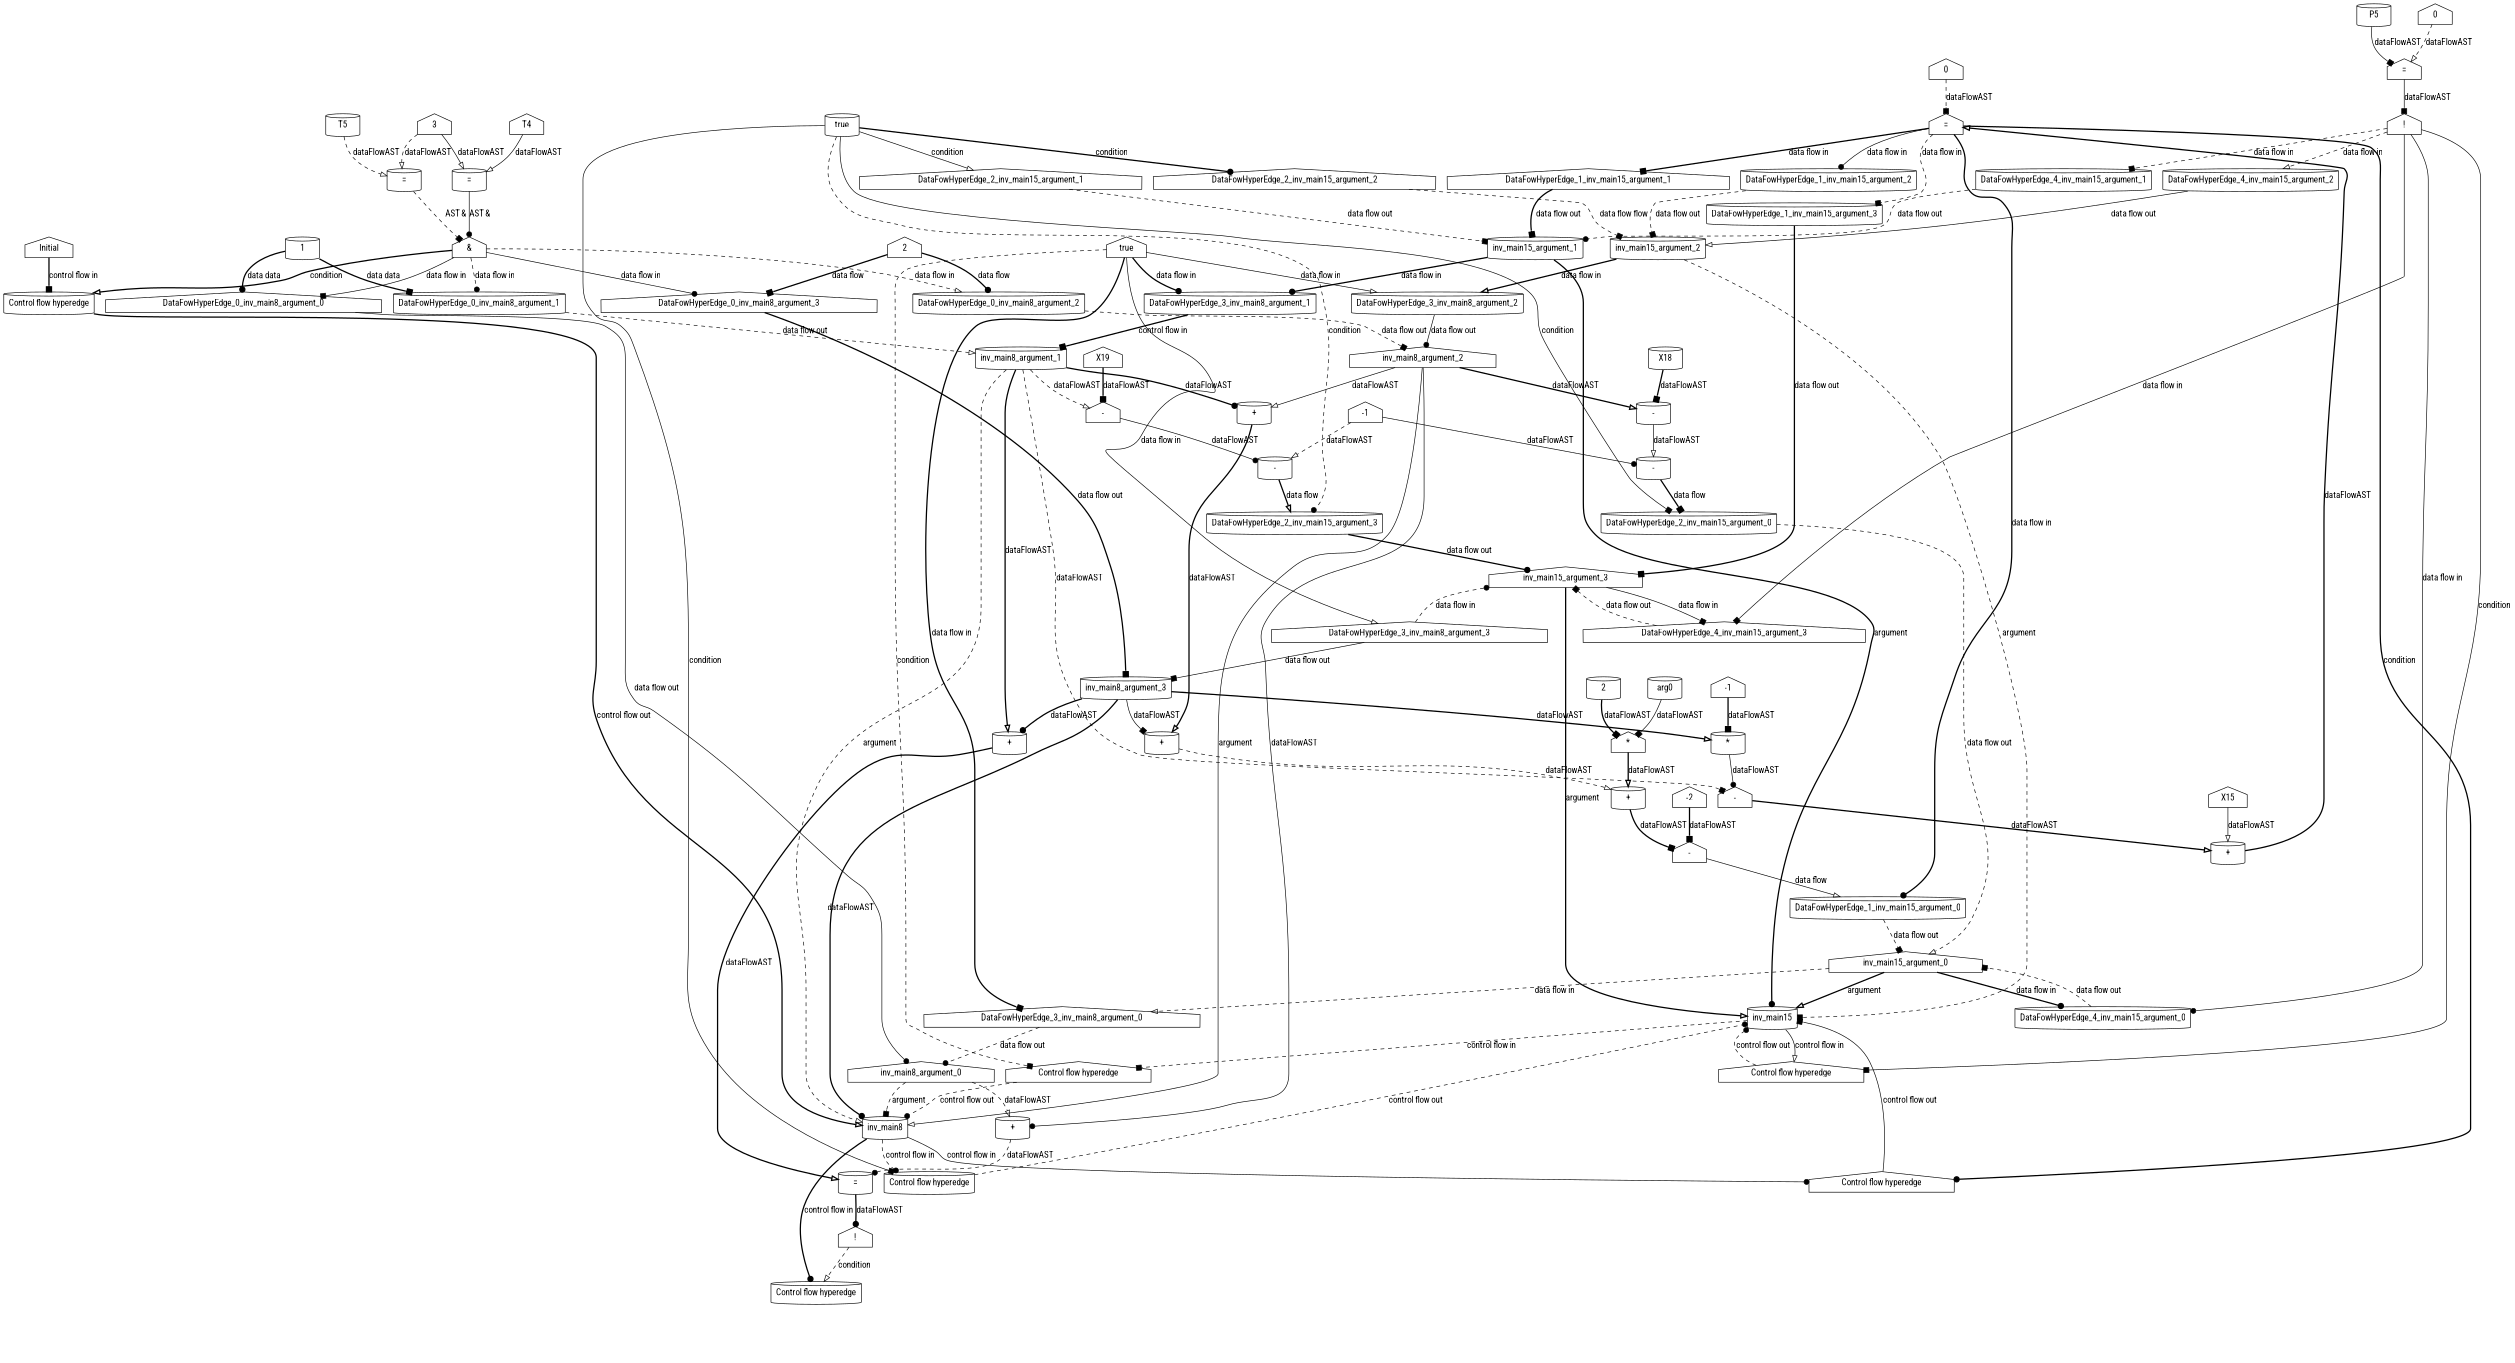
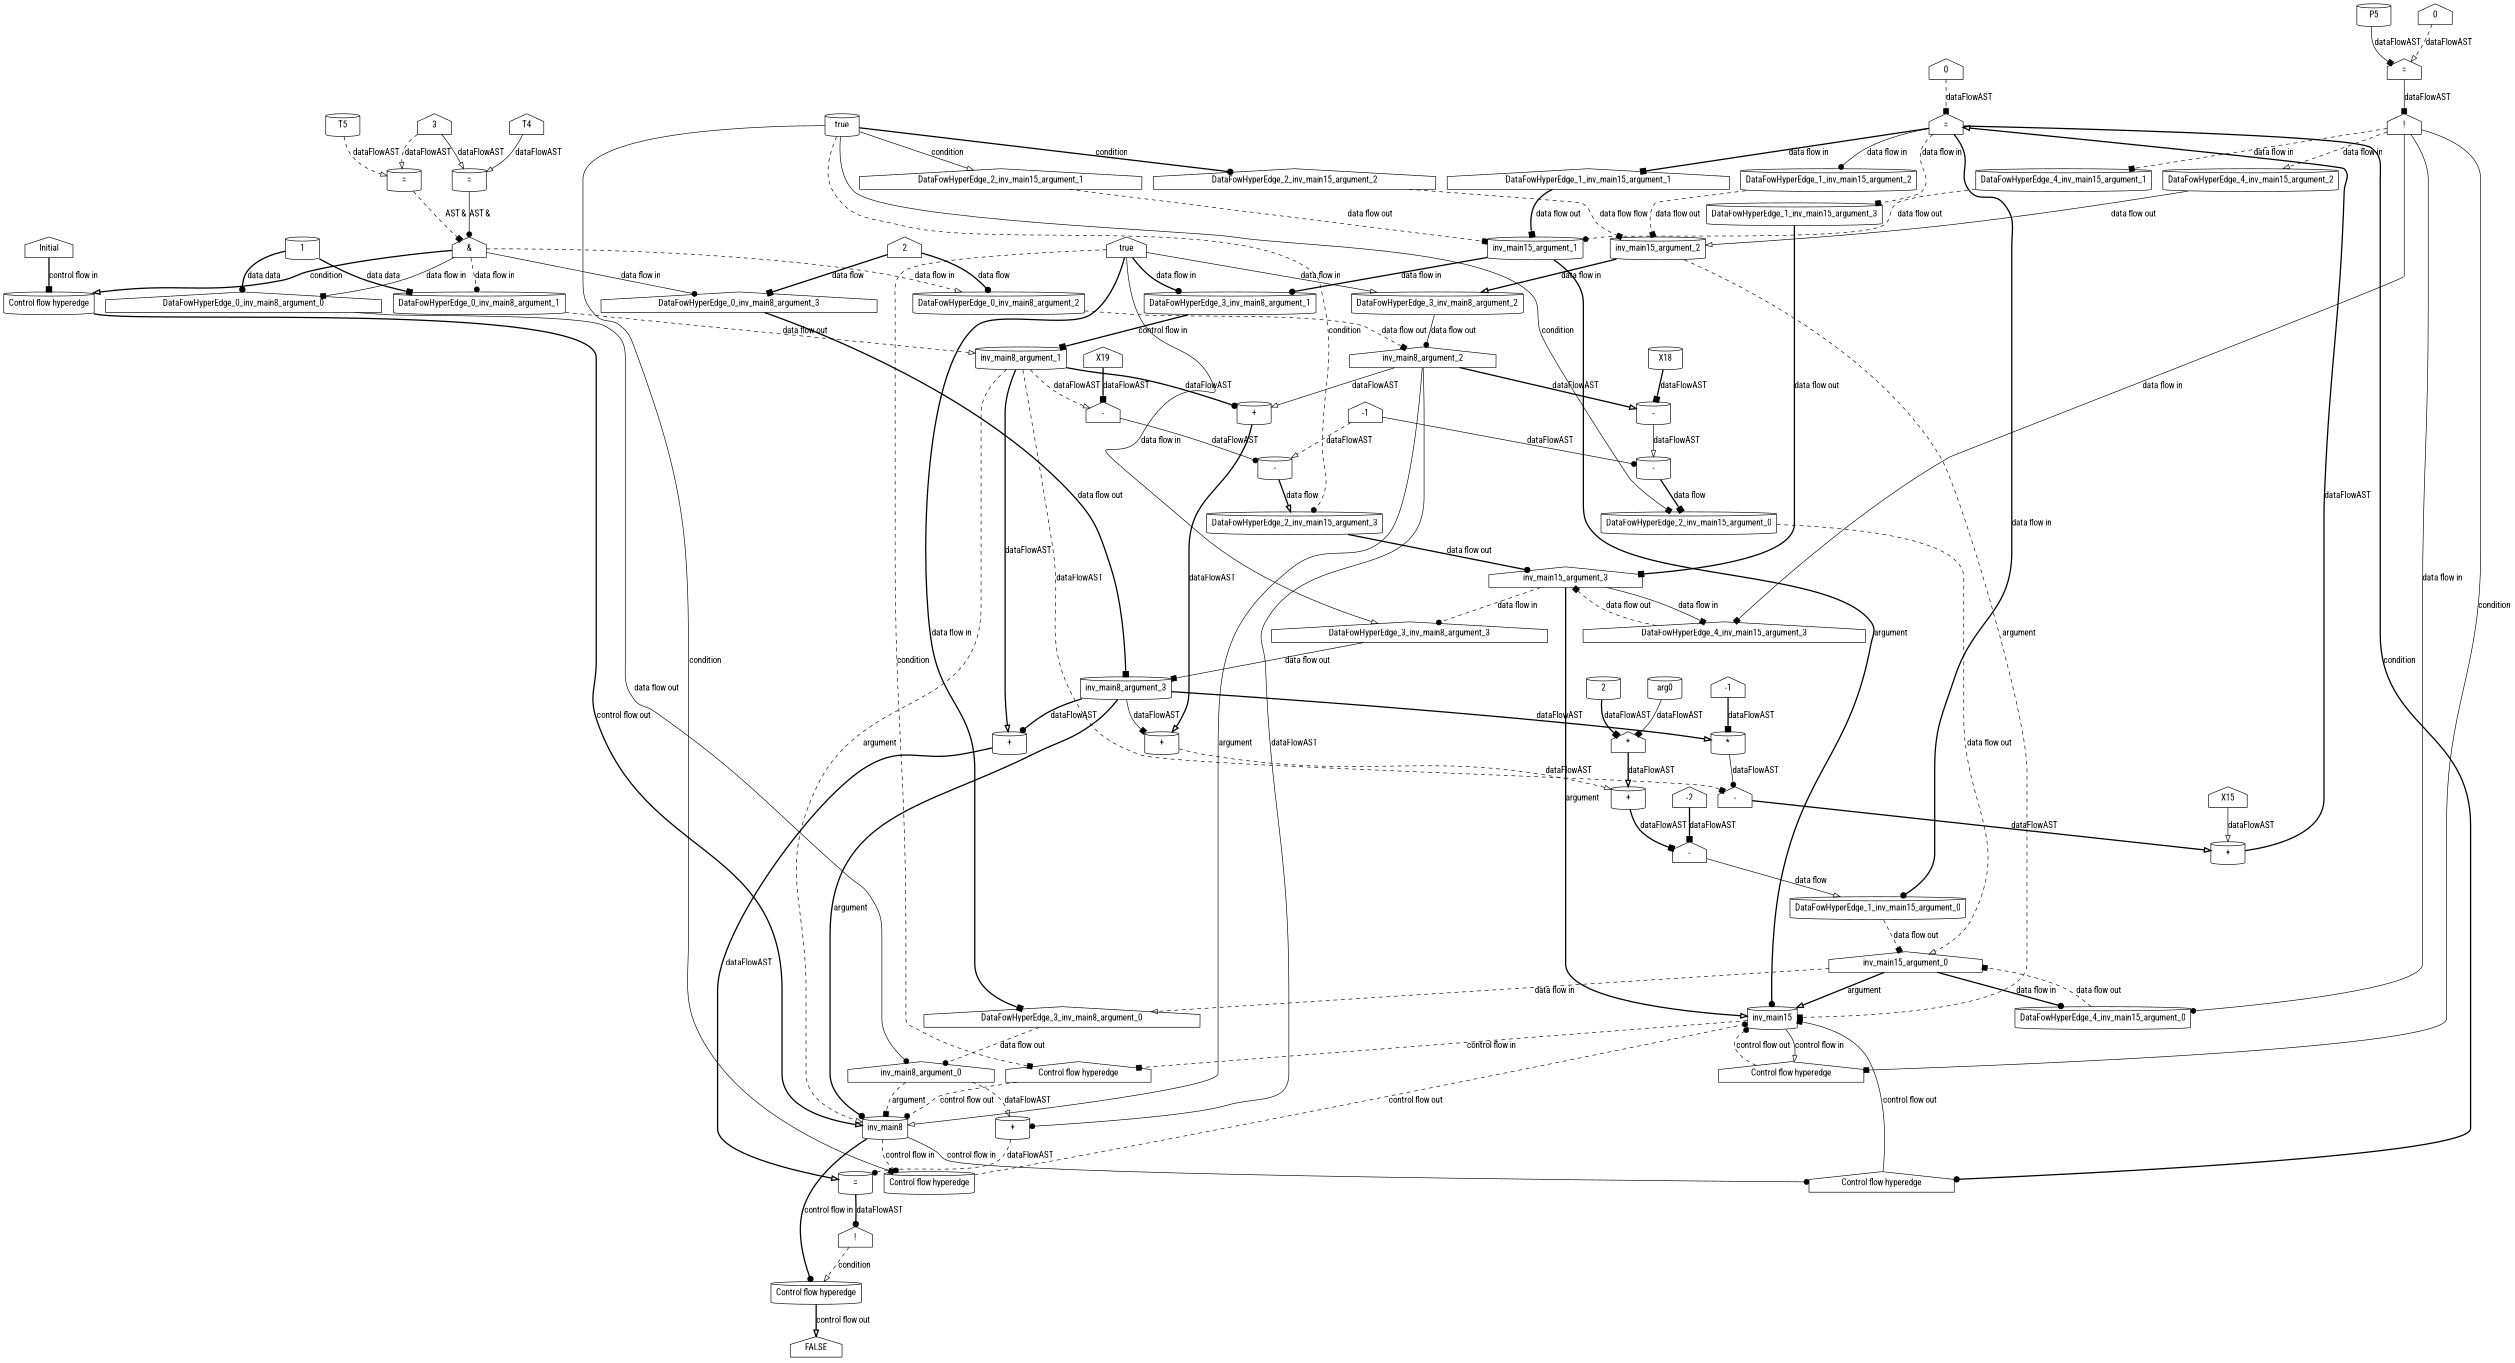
edge "DataFowHyperEdge_3_inv_main8_argument_3" -> "inv_main15_argument_3": reversed
edge "inv_main8_argument_3" -> "inv_main8": label "dataFlowAST" -> "argument"
node "FALSE": added
